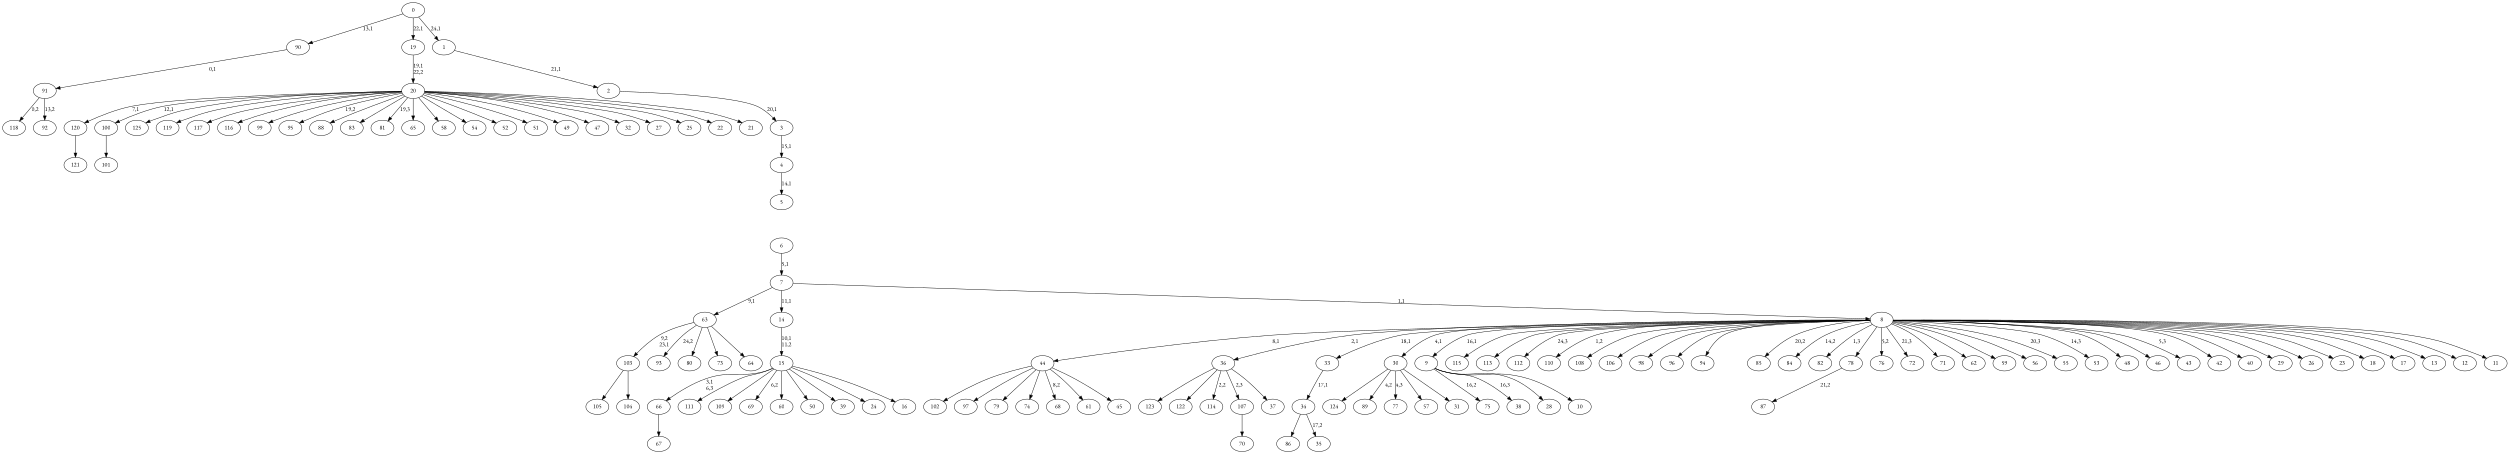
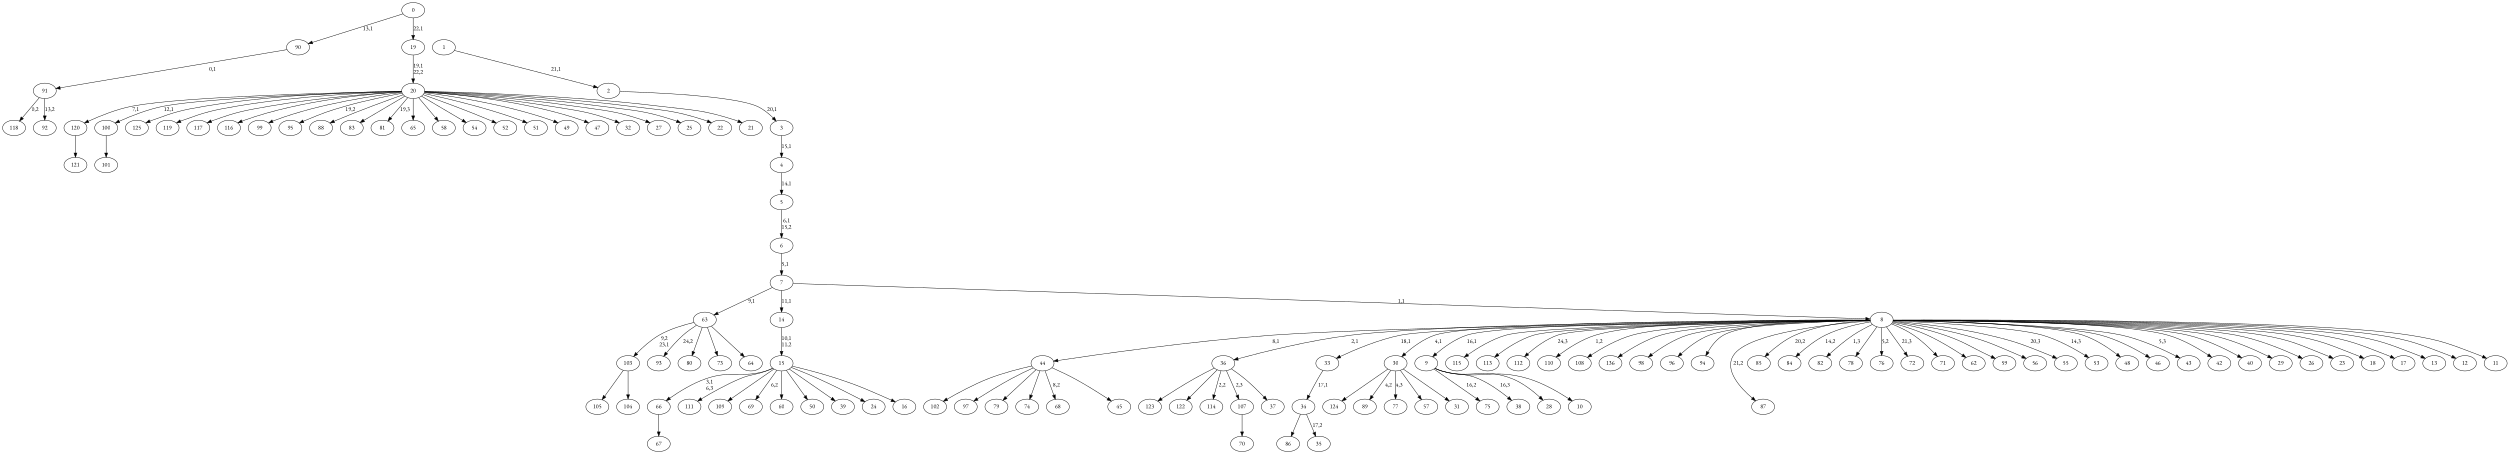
edge "0" -> "1": removed, label "24,1"
edge "5" -> "6": added, label "6,1 15,2"
node "106": label "106" -> "136"
edge "78" -> "87": now "8" -> "87"
node "61": removed
